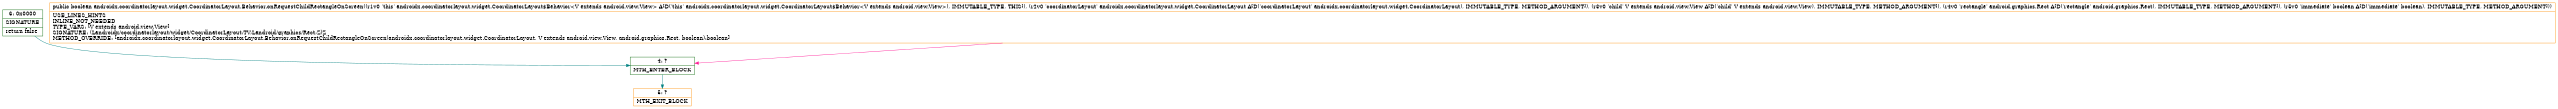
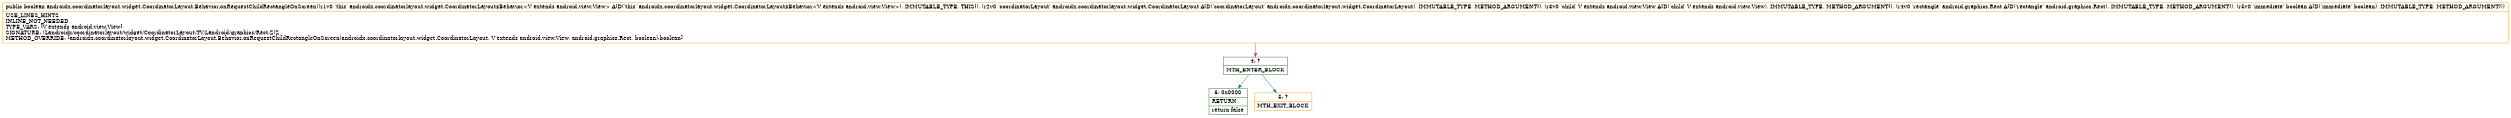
node "6: 0x0000": text "SIGNATURE" -> "RETURN"
edge "6: 0x0000" -> "4: ?": reversed
